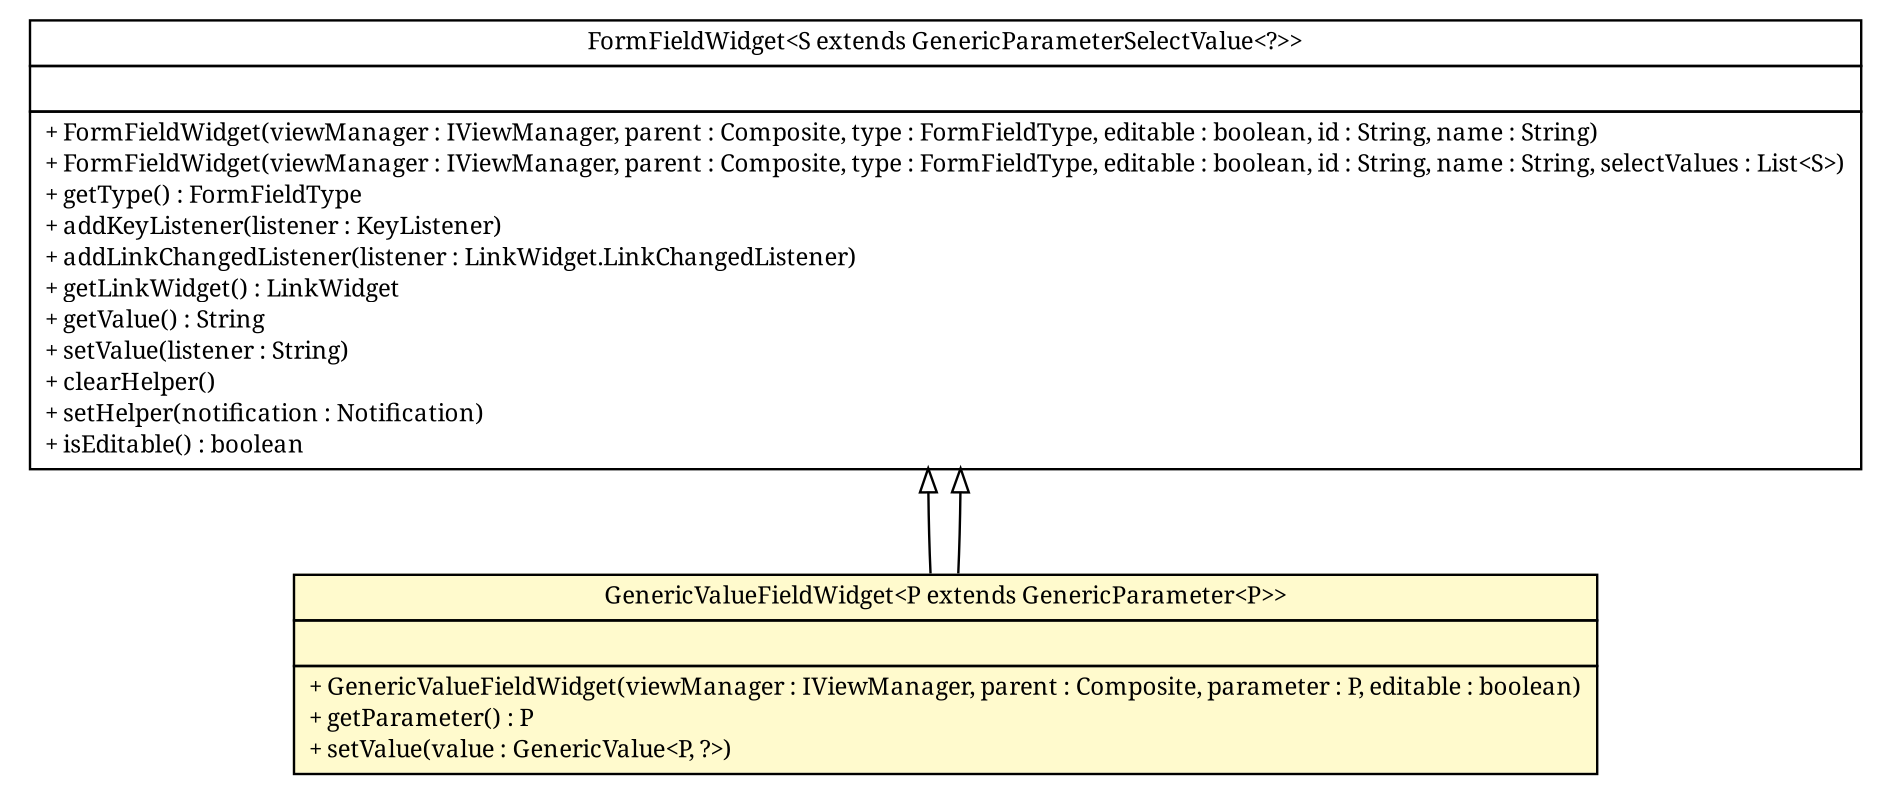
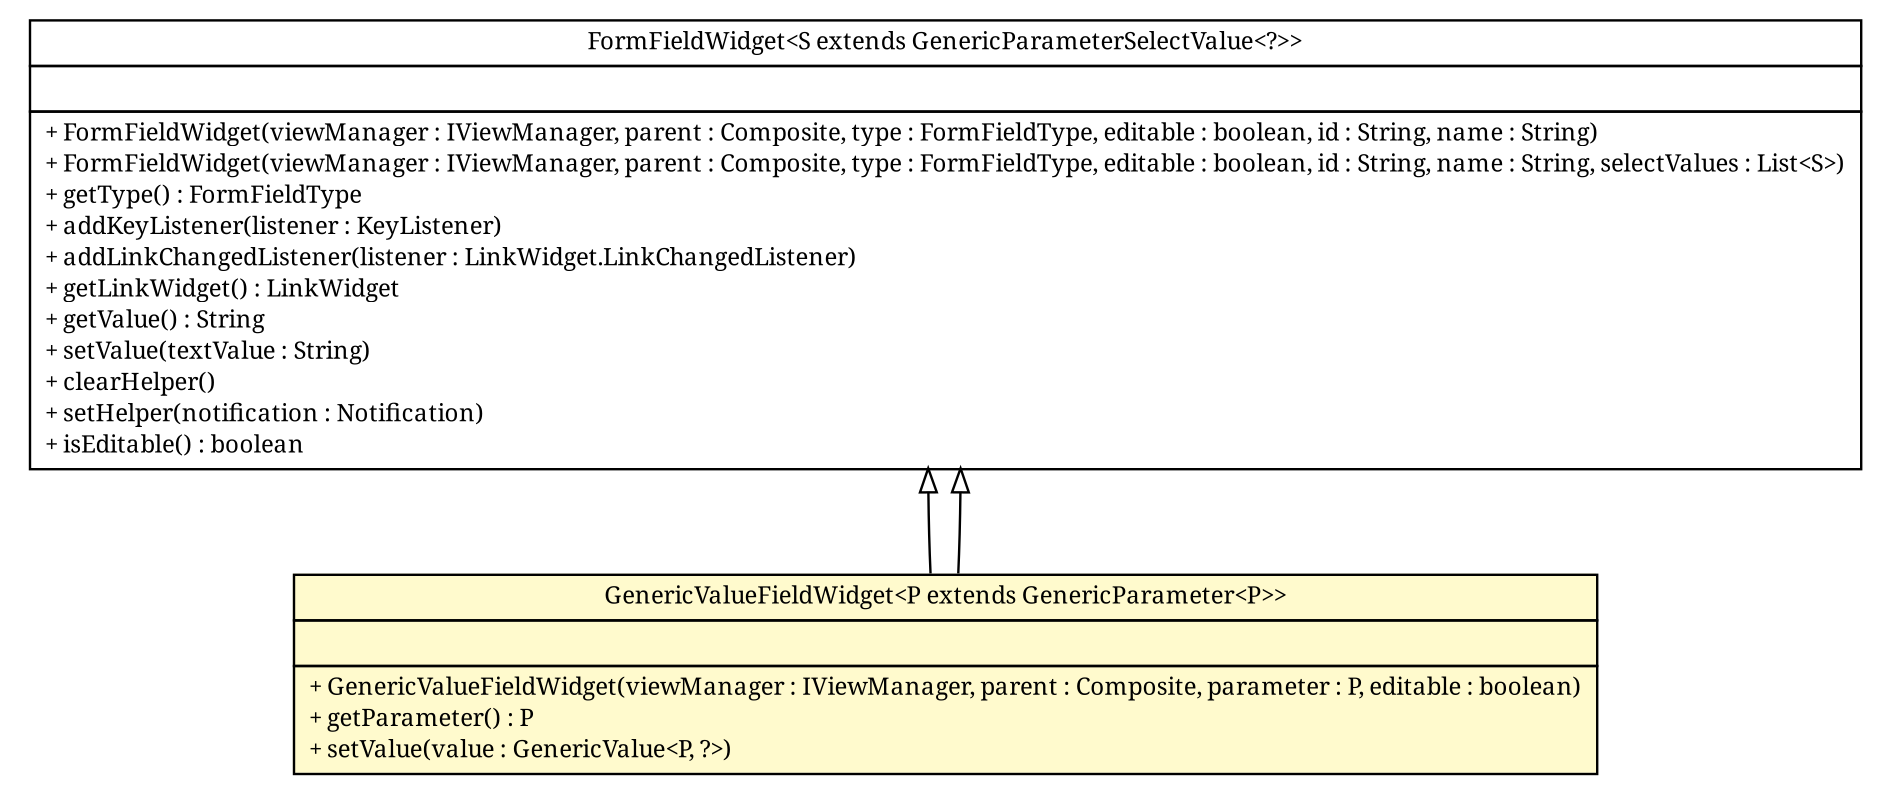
node "FormFieldWidget<S extends GenericParameterSelectValue<?>>": text "+ setValue(listener : String)" -> "+ setValue(textValue : String)"
